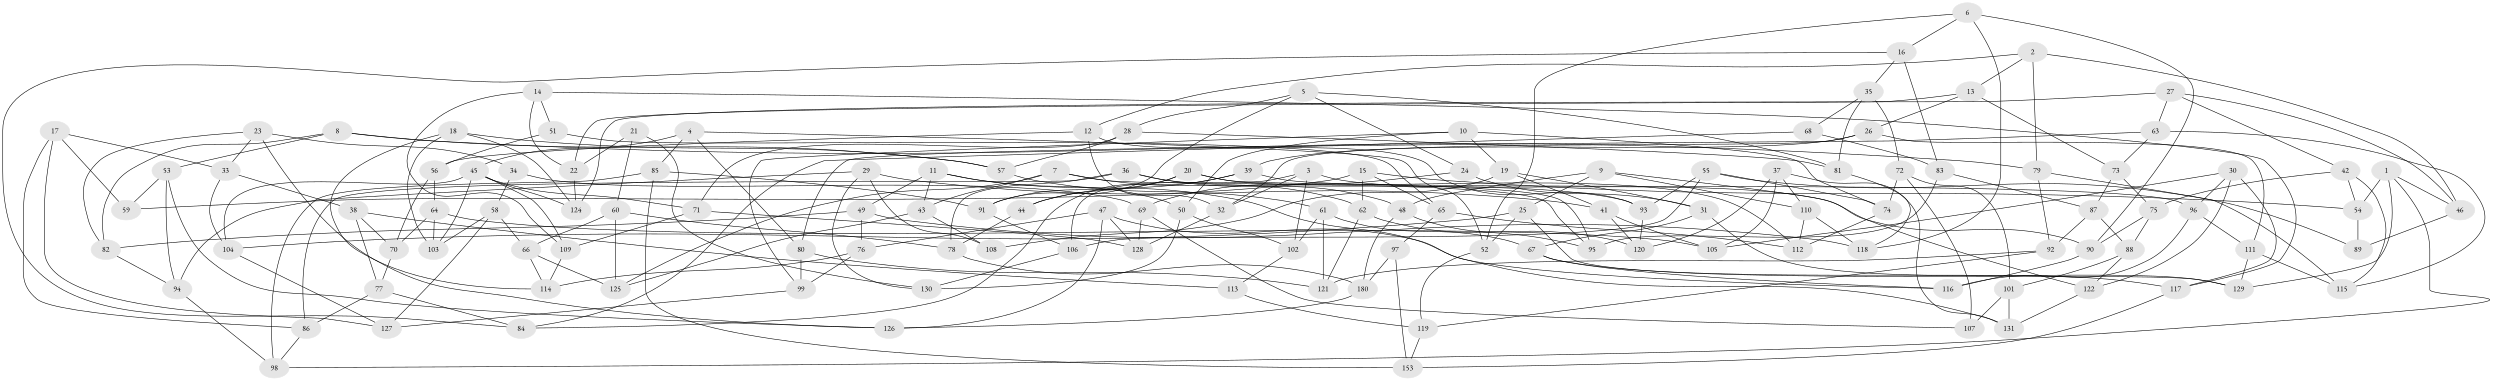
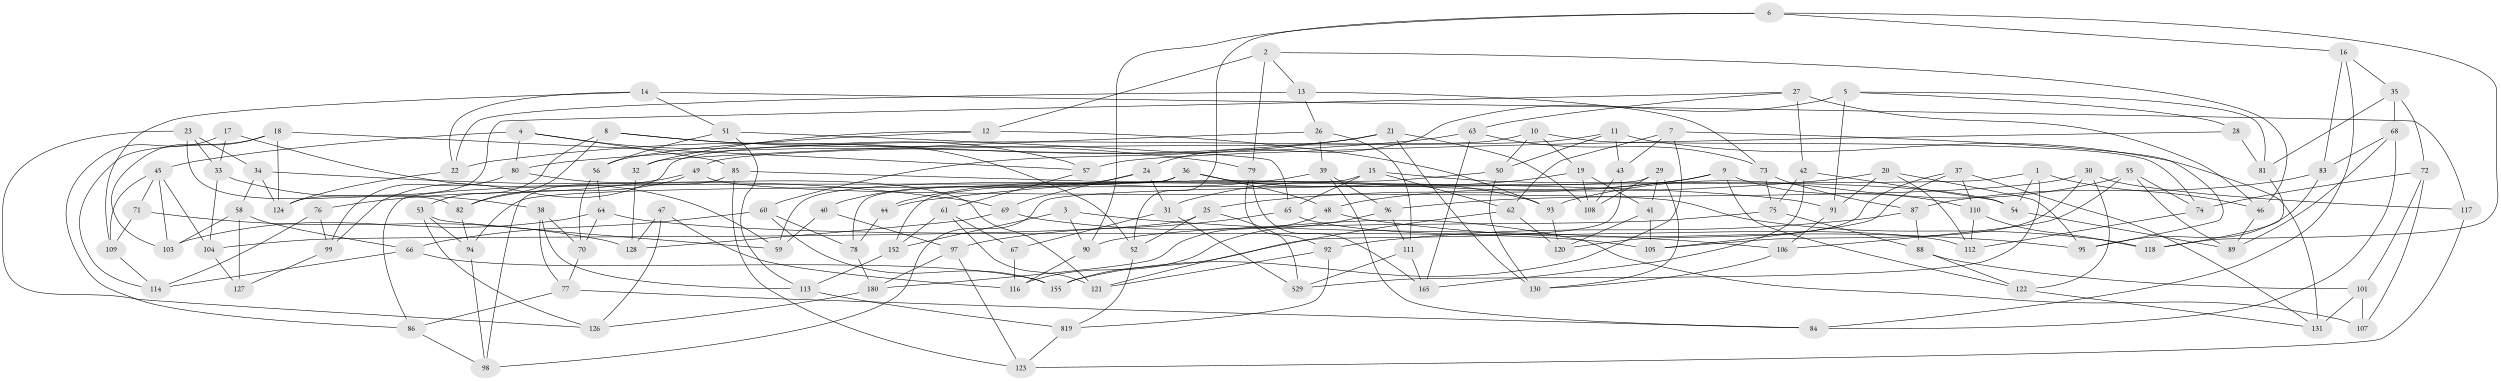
edge "28" -- "71": removed
edge "21" -- "108": added
edge "3" -- "32": removed
edge "45" -- "124": now "34" -- "124"
edge "68" -- "89": added
node "40": added
edge "51" -- "113": added
edge "47" -- "76": removed
node "102": label "102" -> "152"
edge "67" -- "117": removed
node "125": label "125" -> "155"
node "129": label "129" -> "529"
node "115": label "115" -> "165"
edge "17" -- "127": removed
node "119": label "119" -> "819"
node "153": label "153" -> "123"
